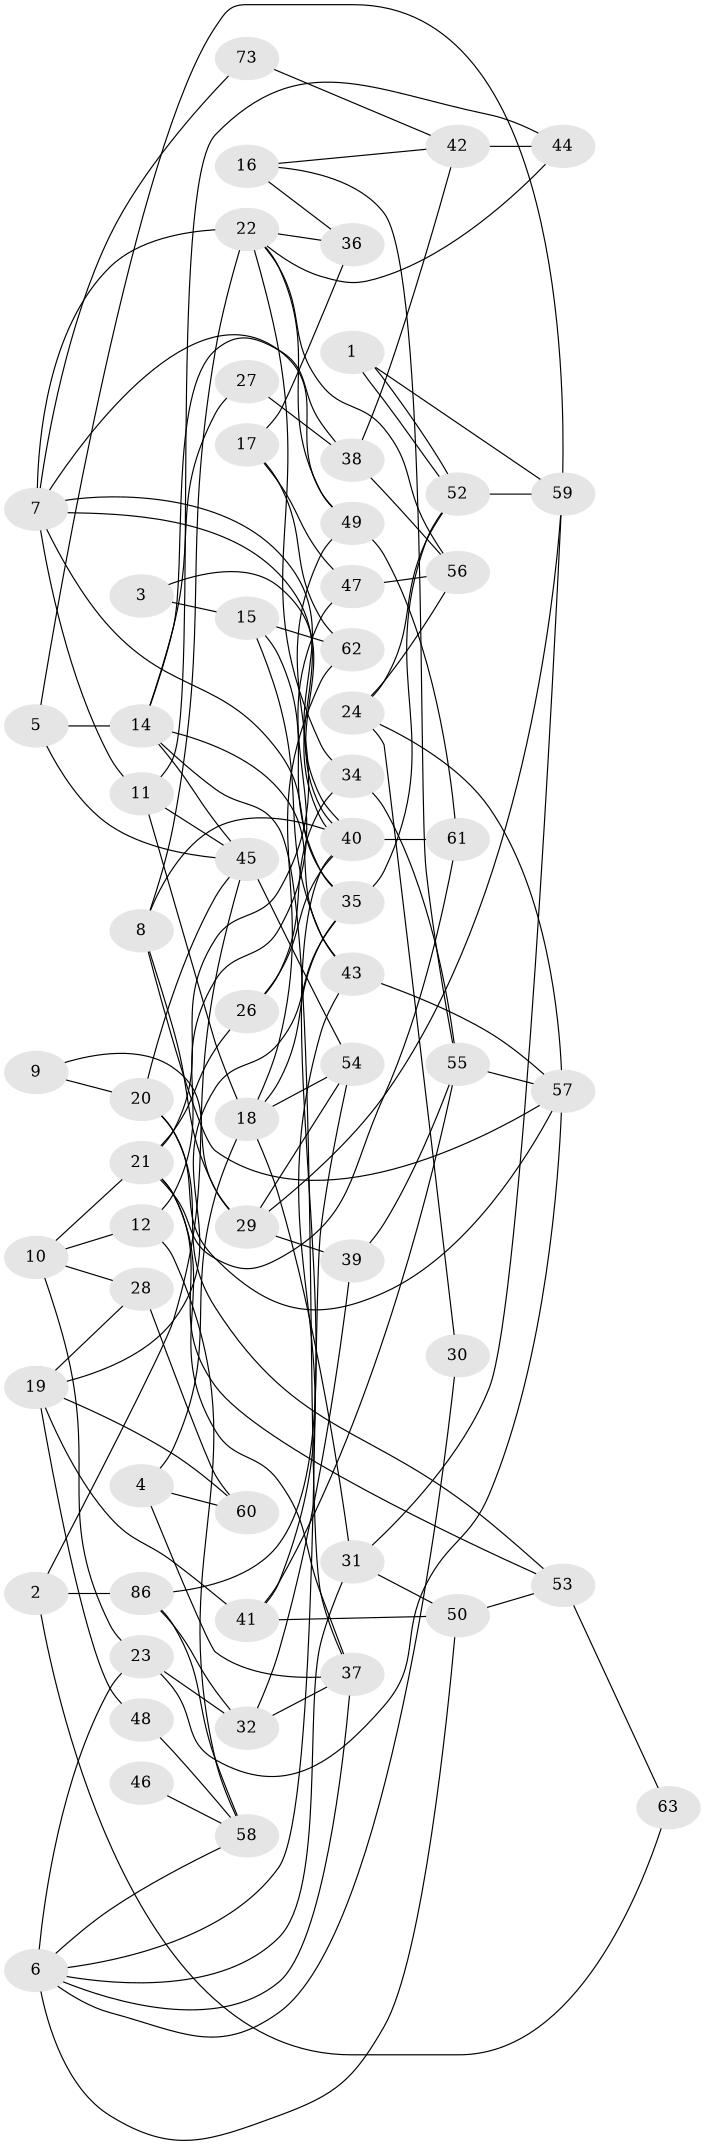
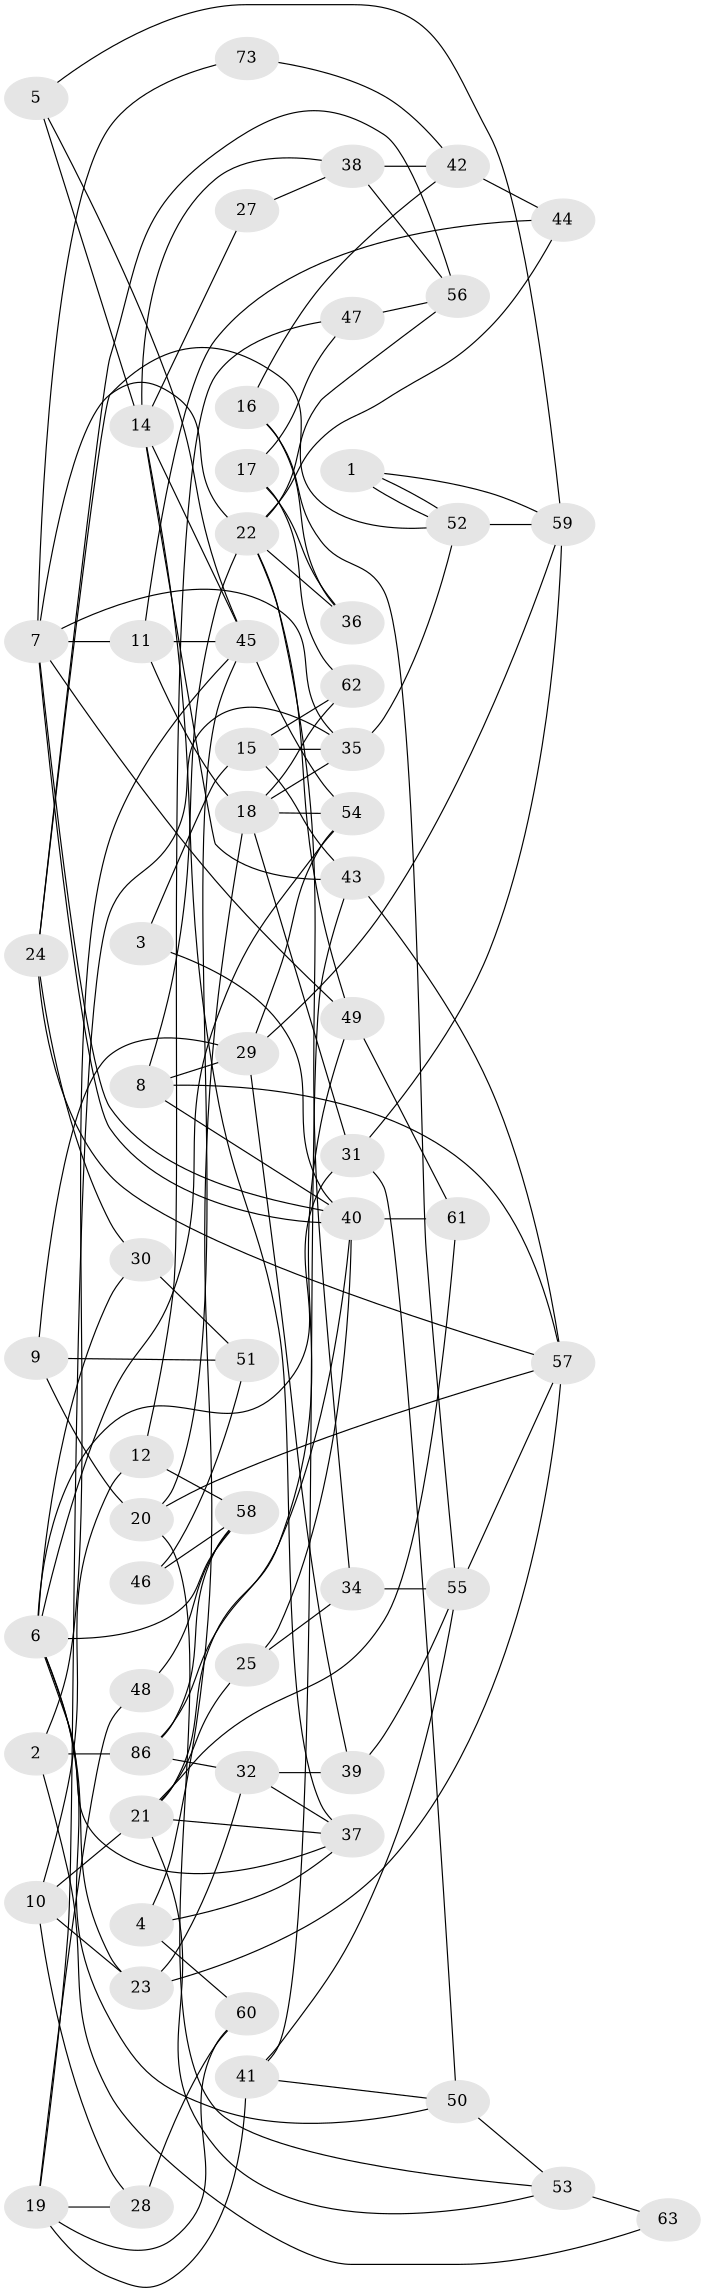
node "26": label "26" -> "25"
node "51": added
